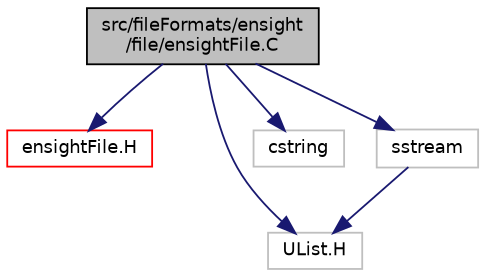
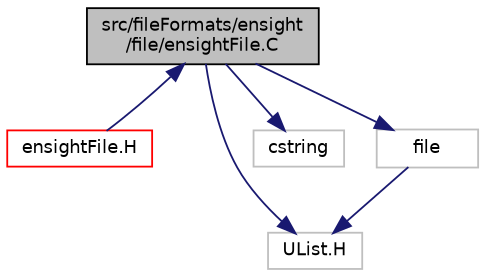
edge "src/fileFormats/ensight /file/ensightFile.C" -> "ensightFile.H": reversed
node "sstream": label "sstream" -> "file"
